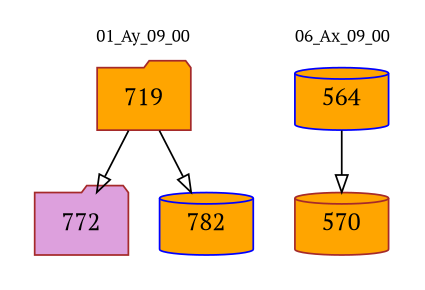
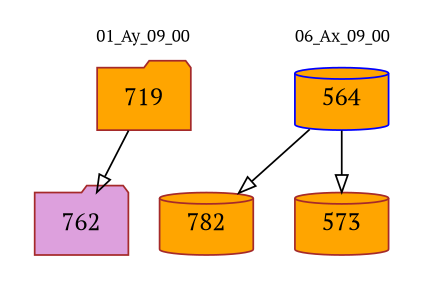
edge "719" -> "782": now "564" -> "782"
node "772": label "772" -> "762"
node "782": color blue -> brown
node "570": label "570" -> "573"
